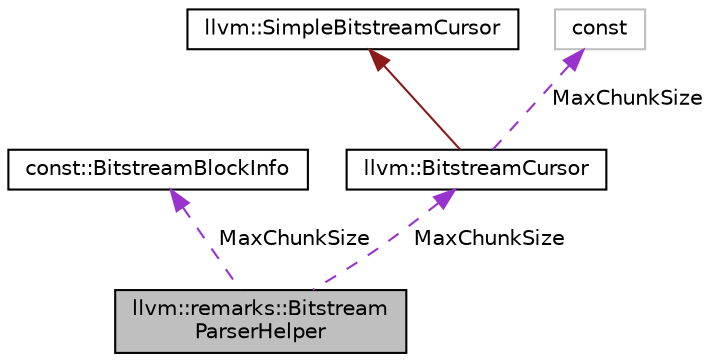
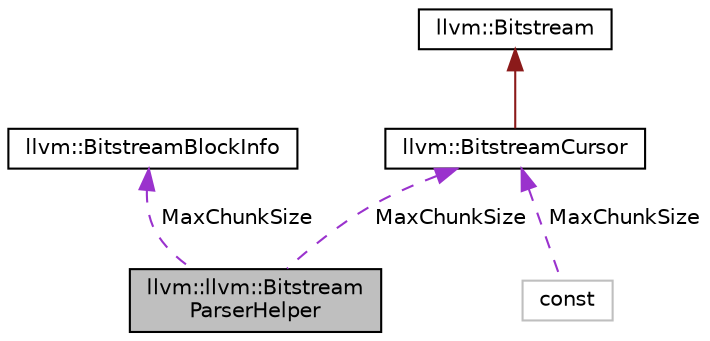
node "llvm::SimpleBitstreamCursor": label "llvm::SimpleBitstreamCursor" -> "llvm::Bitstream"
edge "llvm::BitstreamCursor" -> "const": reversed
node "const::BitstreamBlockInfo": label "const::BitstreamBlockInfo" -> "llvm::BitstreamBlockInfo"
node "llvm::remarks::Bitstream ParserHelper": label "llvm::remarks::Bitstream ParserHelper" -> "llvm::llvm::Bitstream ParserHelper"
